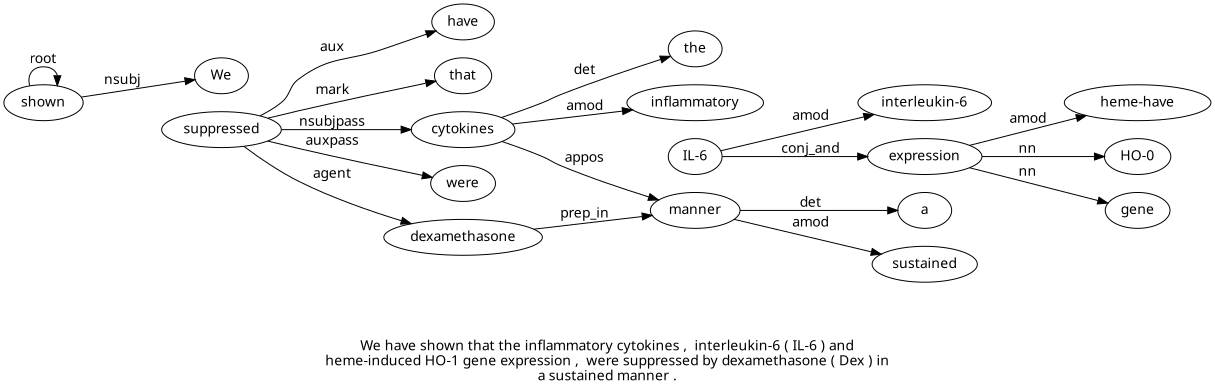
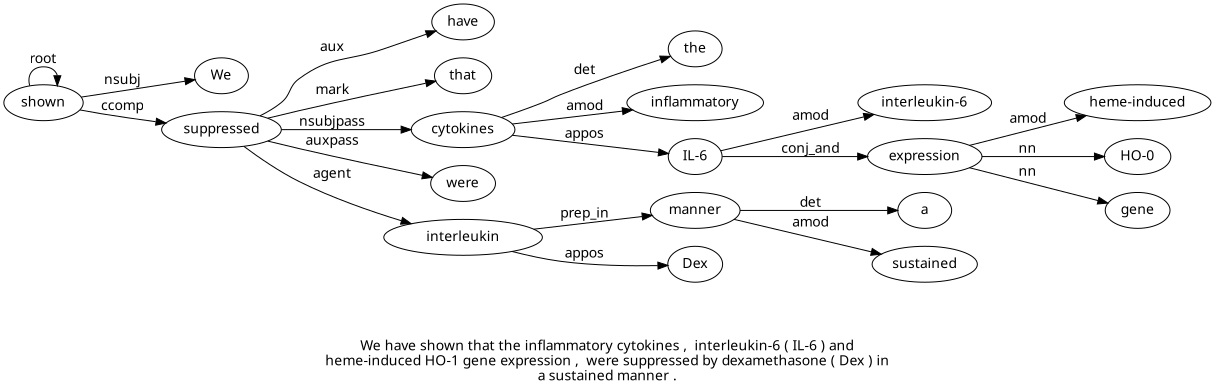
node "heme-have": label "heme-have" -> "heme-induced"
edge "shown" -> "suppressed": added, label "ccomp"
edge "cytokines" -> "manner": now "cytokines" -> "IL-6"
node "dexamethasone": label "dexamethasone" -> "interleukin"
node "Dex": added
